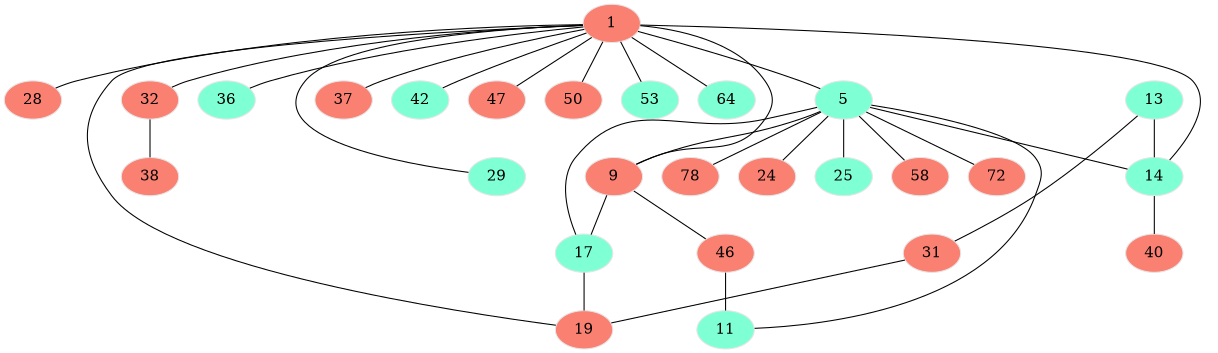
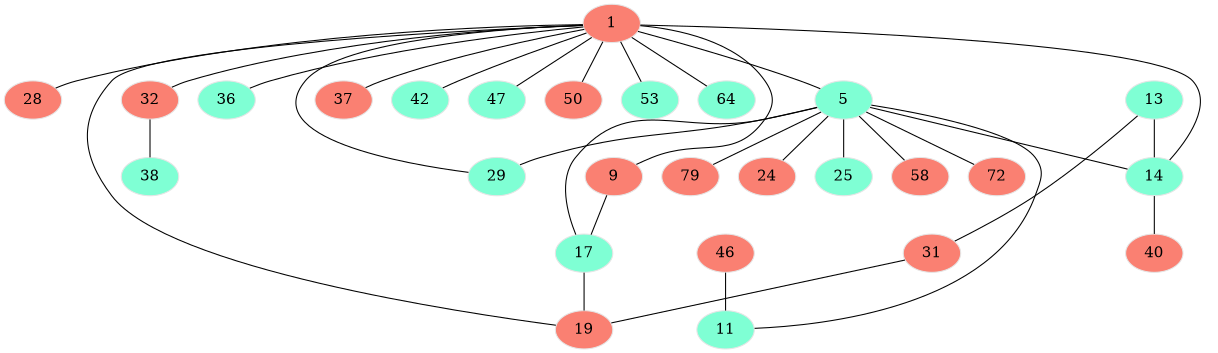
node "47": fillcolor salmon -> aquamarine
edge "5" -- "9": now "5" -- "29"
node "38": fillcolor salmon -> aquamarine
node "78": label "78" -> "79"
edge "9" -- "46": removed
